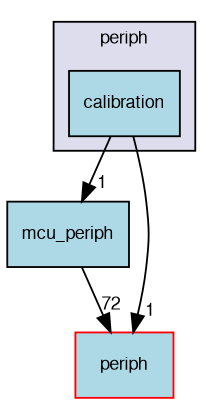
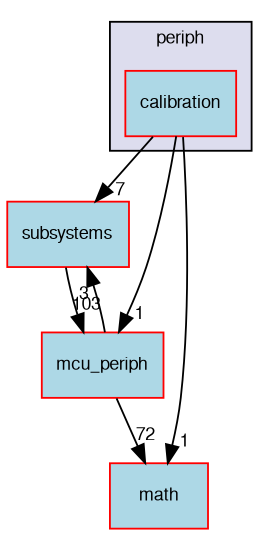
node "calibration": color black -> red
node "subsystems": added
node "mcu_periph": color black -> red
node "periph": label "periph" -> "math"
